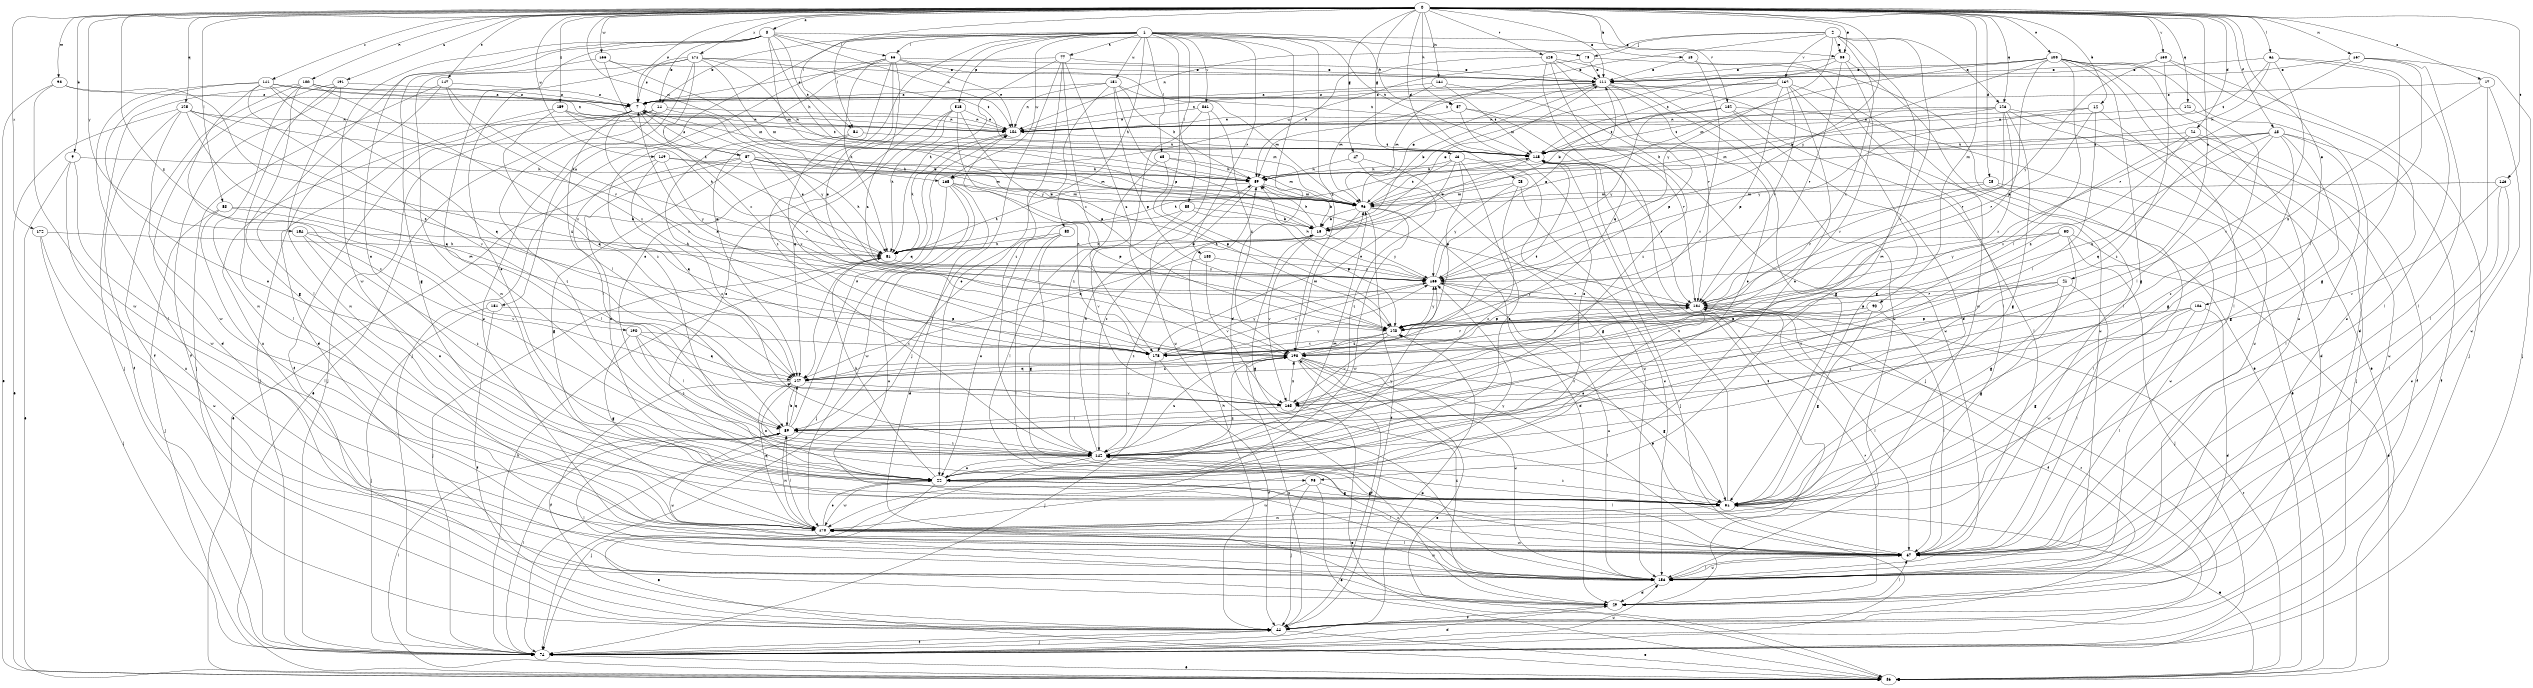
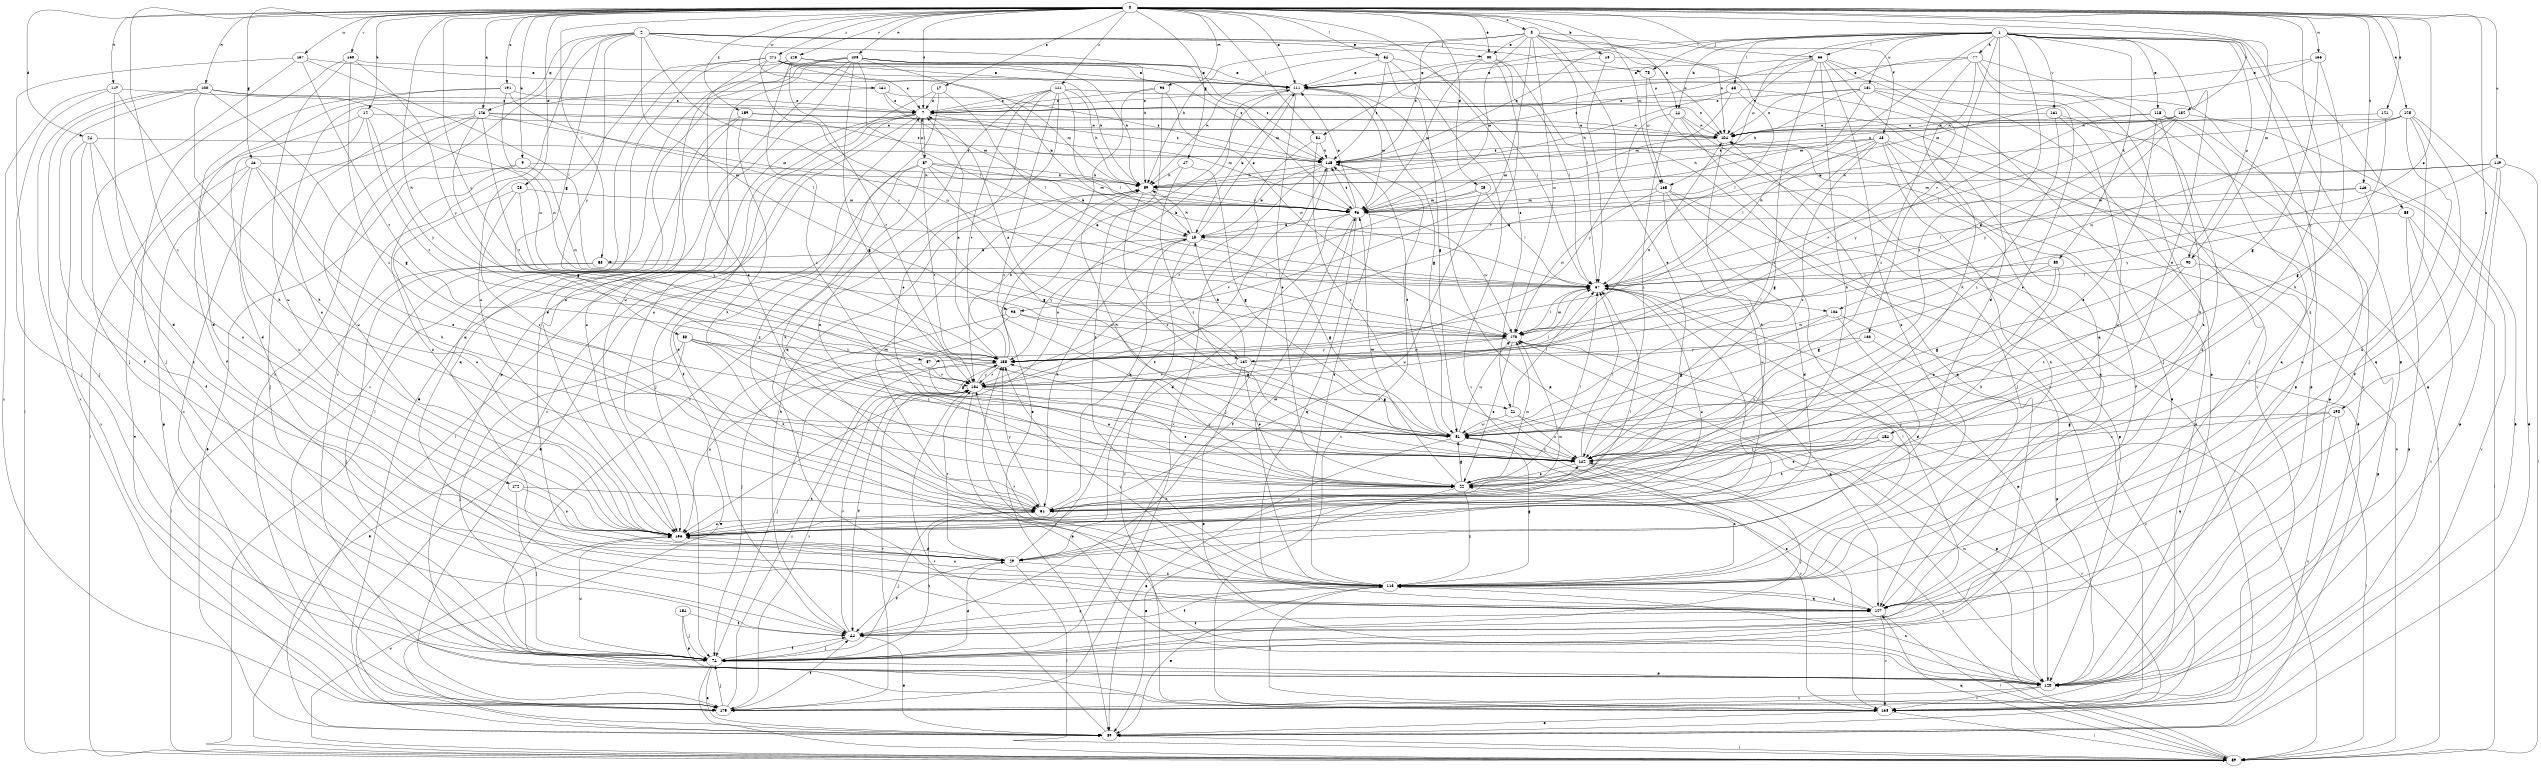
node "171": label "171" -> "271"
node "35": label "35" -> "30"
edge "73" -> "111": removed, label "o"
edge "1" -> "154": now "1" -> "90"
node "518": label "518" -> "118"
node "361": label "361" -> "161"
edge "65" -> "7": added, label "a"
edge "100" -> "104": now "100" -> "81"
edge "57" -> "104": removed, label "n"
edge "141" -> "59": added, label "h"
edge "59" -> "96": label "m" -> "r"
edge "59" -> "81": label "k" -> "m"
edge "83" -> "15": reversed
edge "2" -> "50": added, label "g"
edge "21" -> "134": reversed
node "193": label "193" -> "113"
edge "21" -> "51": label "g" -> "w"
edge "127" -> "89": label "b" -> "l"
edge "106" -> "67": reversed
edge "81" -> "156": added, label "u"
edge "162" -> "170": reversed
edge "51" -> "163": added, label "v"
edge "149" -> "120": added, label "p"
edge "67" -> "170": label "w" -> "m"
edge "95" -> "44": now "95" -> "74"
edge "89" -> "29": reversed
node "36": label "36" -> "39"
edge "148" -> "163": added, label "v"
